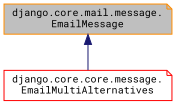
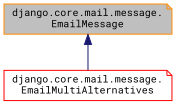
node "django.core.core.message. EmailMultiAlternatives": label "django.core.core.message. EmailMultiAlternatives" -> "django.core.mail.message. EmailMultiAlternatives"
